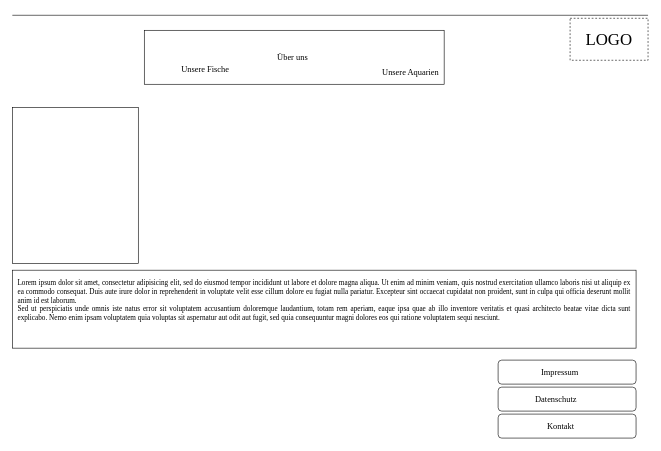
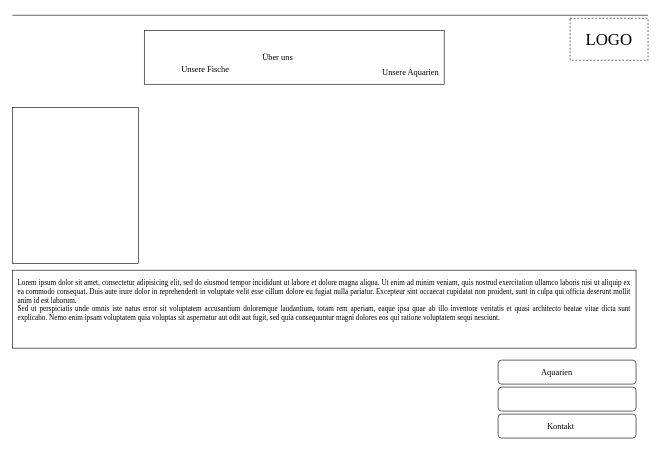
node "Über uns": moved (294, 57) -> (279, 57)
node "Impressum": label "Impressum" -> "Aquarien"
node "Datenschutz": removed
